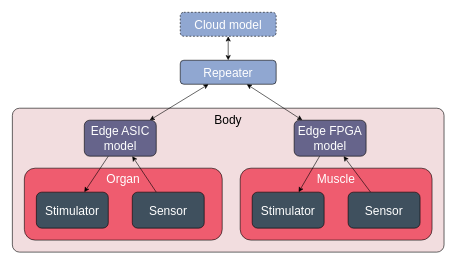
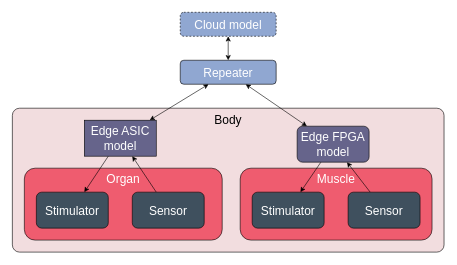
node "Edge ASIC model": shape rounded rectangle -> rectangle
node "Edge FPGA model": moved (330, 138) -> (333, 144)
